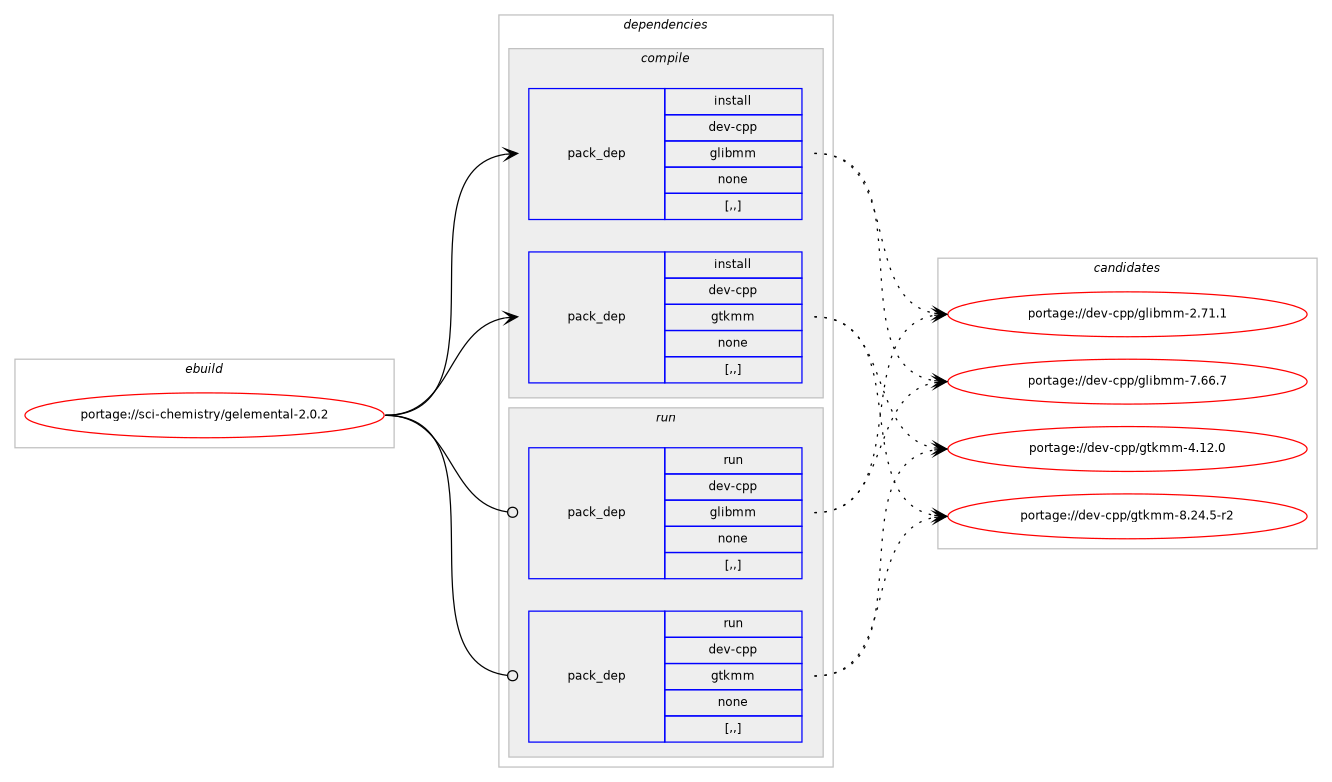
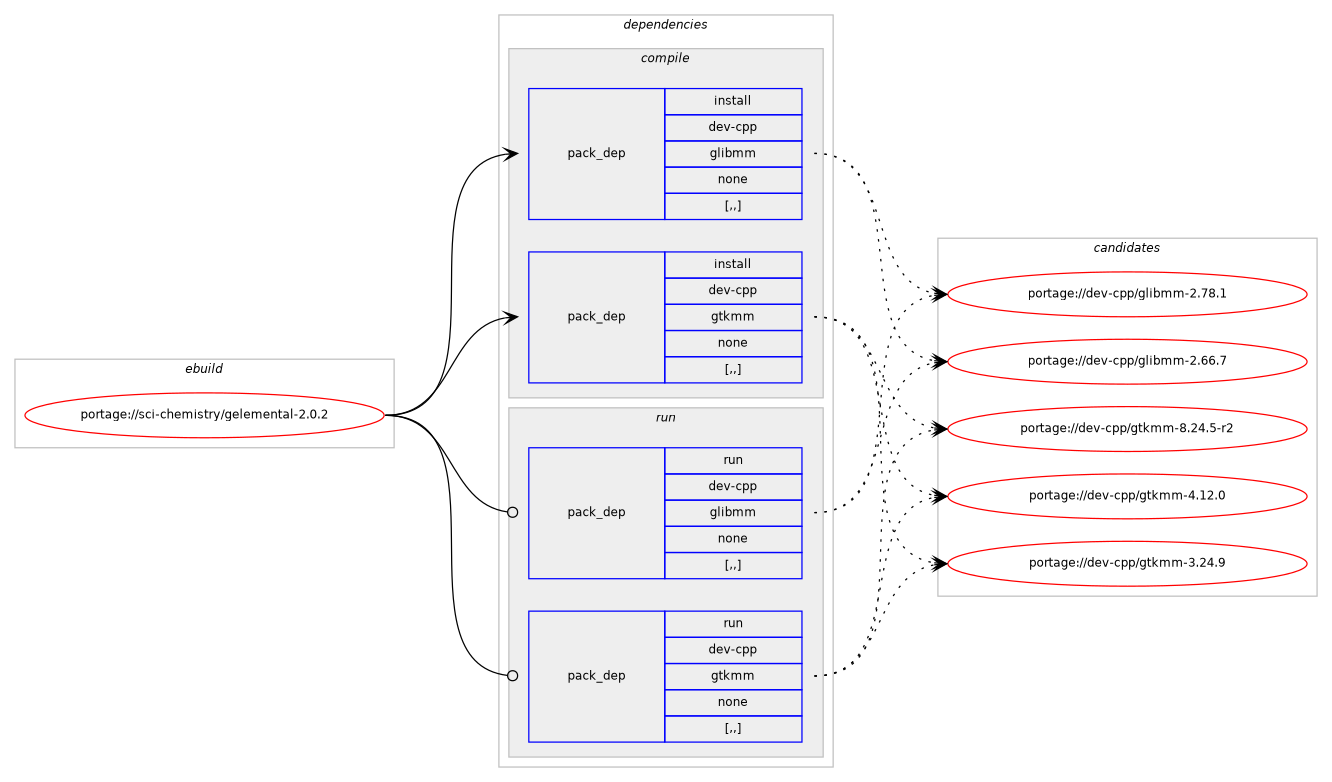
node "portage://dev-cpp/glibmm-2.71.1": label "portage://dev-cpp/glibmm-2.71.1" -> "portage://dev-cpp/glibmm-2.78.1"
node "portage://dev-cpp/glibmm-7.66.7": label "portage://dev-cpp/glibmm-7.66.7" -> "portage://dev-cpp/glibmm-2.66.7"
node "portage://dev-cpp/gtkmm-3.24.9": added
